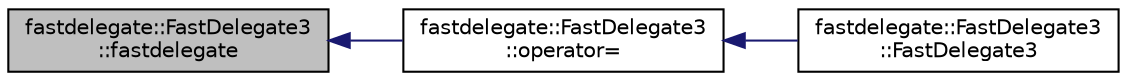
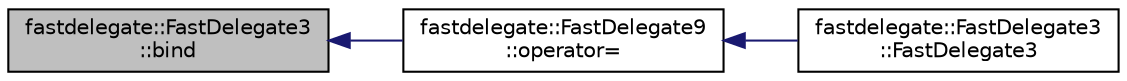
node "fastdelegate::FastDelegate3 ::fastdelegate": label "fastdelegate::FastDelegate3 ::fastdelegate" -> "fastdelegate::FastDelegate3 ::bind"
node "fastdelegate::FastDelegate3 ::operator=": label "fastdelegate::FastDelegate3 ::operator=" -> "fastdelegate::FastDelegate9 ::operator="
